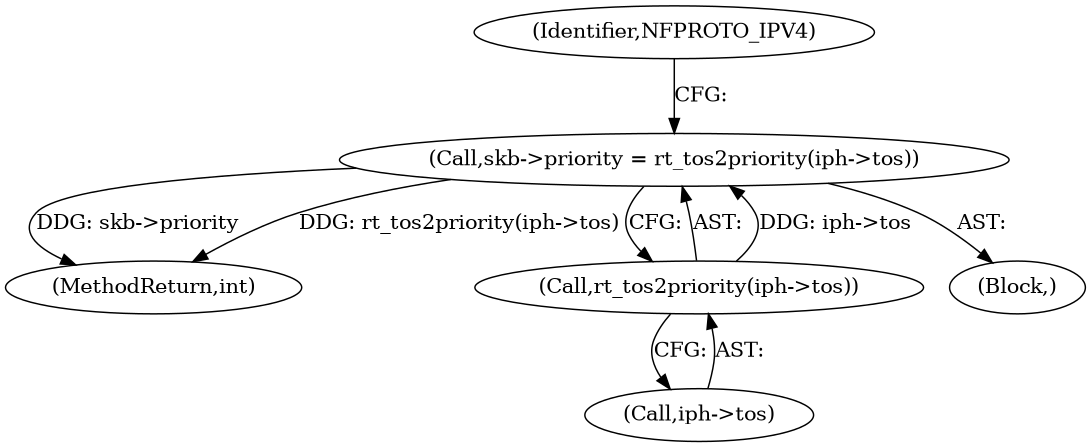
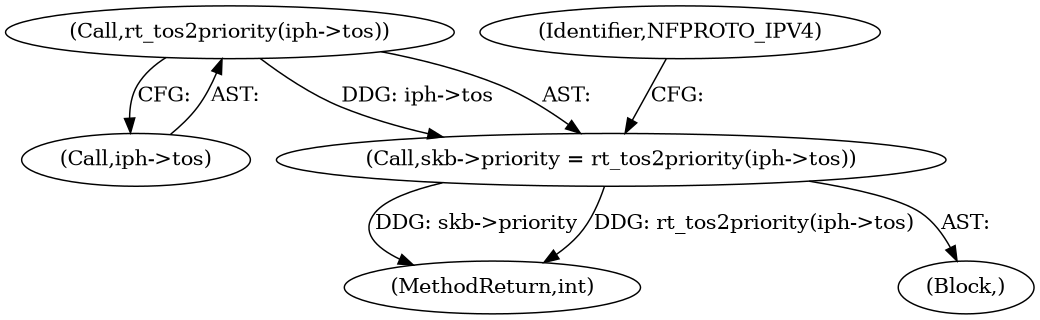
edge "(Call,skb->priority = rt_tos2priority(iph->tos))" -> "(Call,rt_tos2priority(iph->tos))": removed, label "CFG:"
